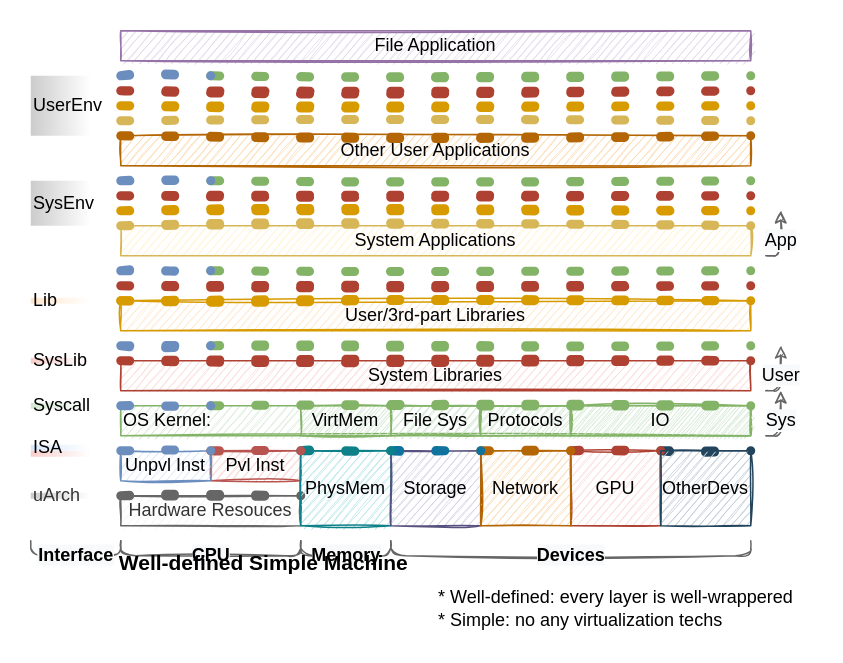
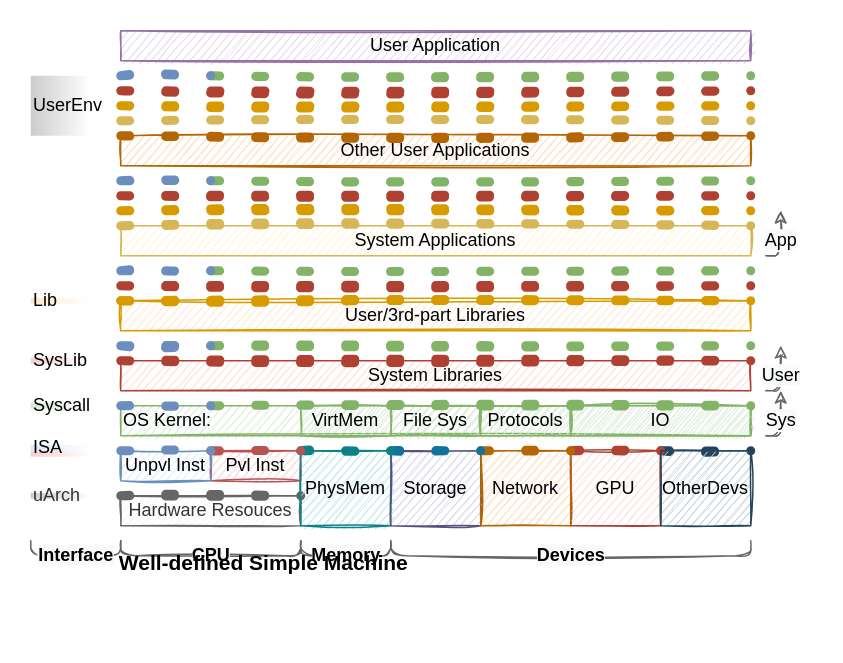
node "File Application": label "File Application" -> "User Application"
node "SysEnv": removed
node "* Well-defined: every layer is well-wrappered * Simple: no any virtualization techs": removed
